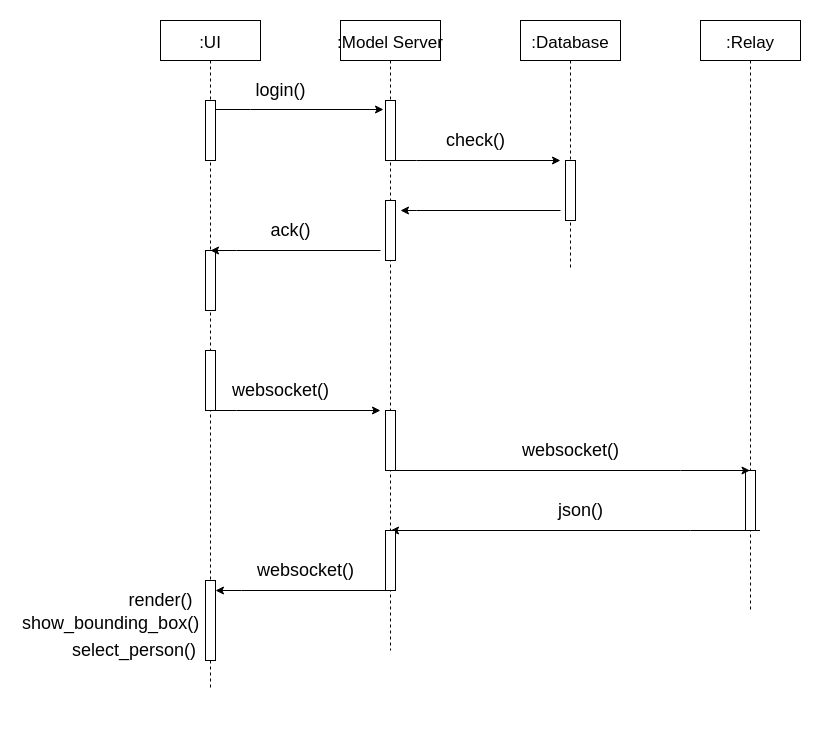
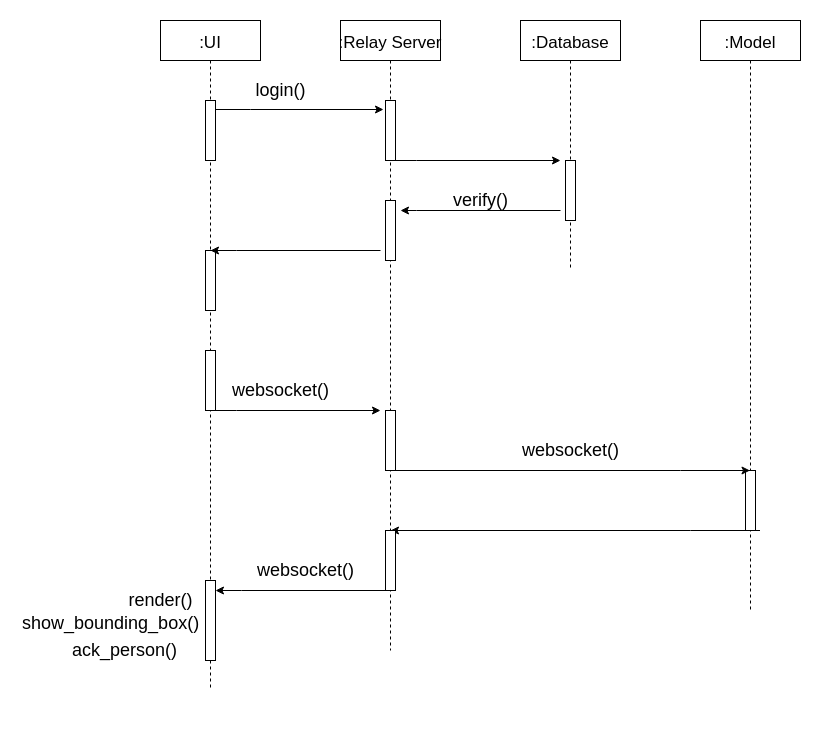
node ":Model Server": label ":Model Server" -> ":Relay Server"
node ":Relay": label ":Relay" -> ":Model"
node "check()": removed
node "verify()": added
node "ack()": removed
node "json()": removed
node "select_person()": label "select_person()" -> "ack_person()"
